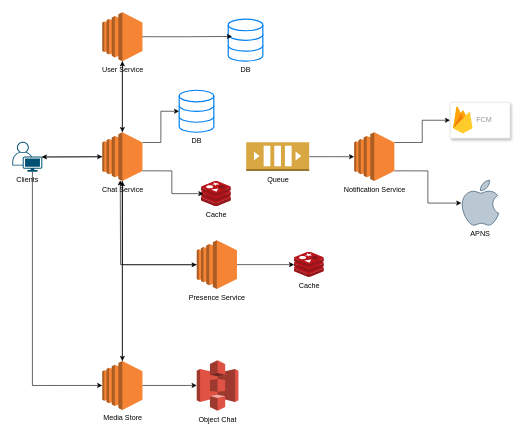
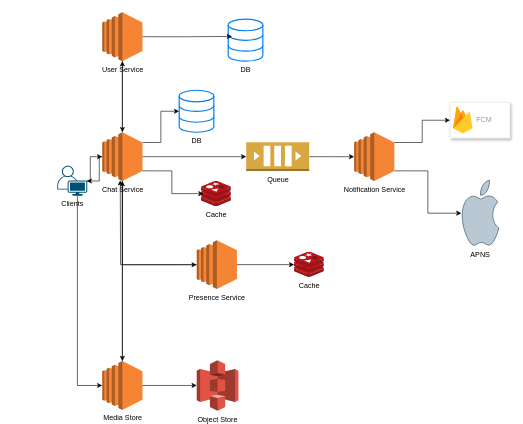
node "Clients": moved (27, 157) -> (72, 181)
edge "Chat Service" -> "Queue": added
node "APNS": size 37x46 -> 37x66
node "Object Chat": label "Object Chat" -> "Object Store"
